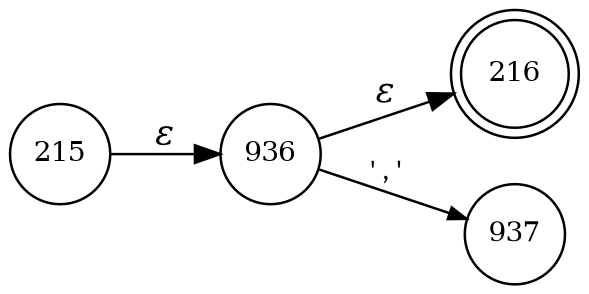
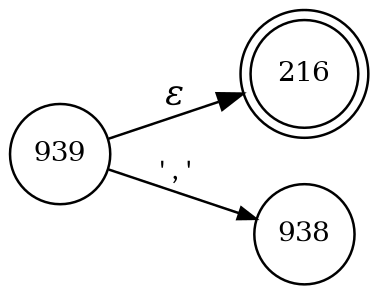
node "215": removed
node "936": label "936" -> "939"
node "937": label "937" -> "938"
